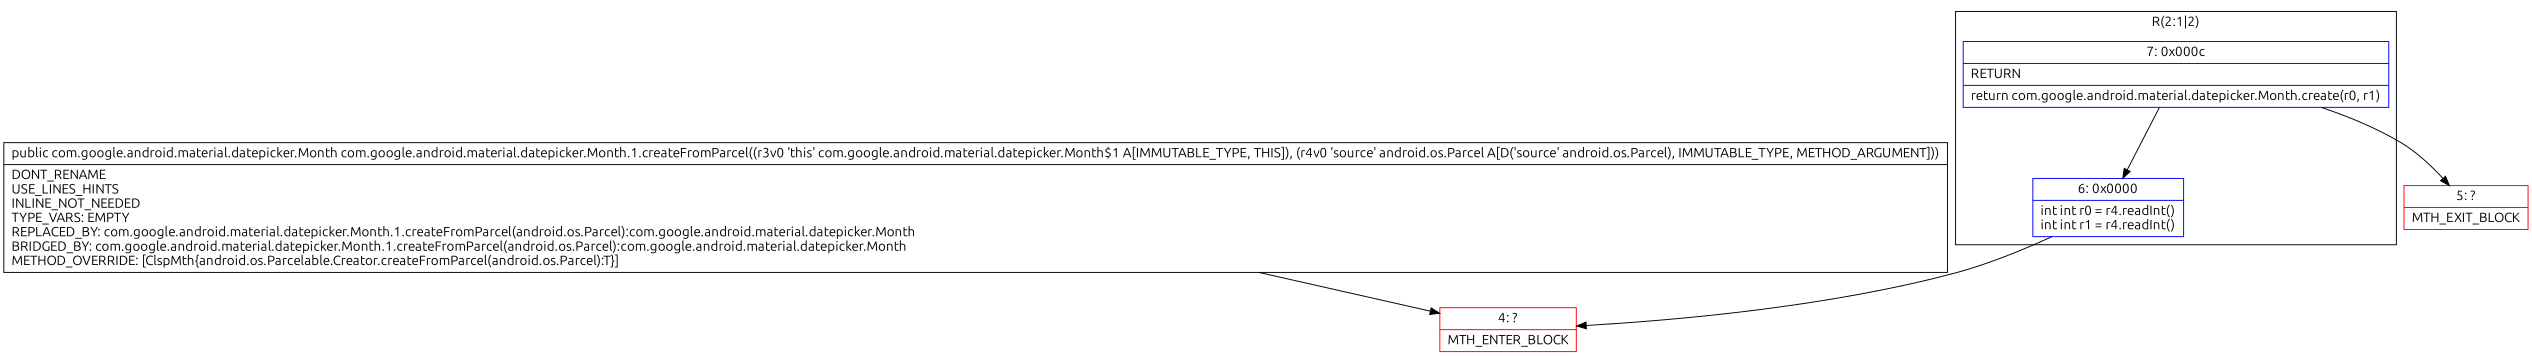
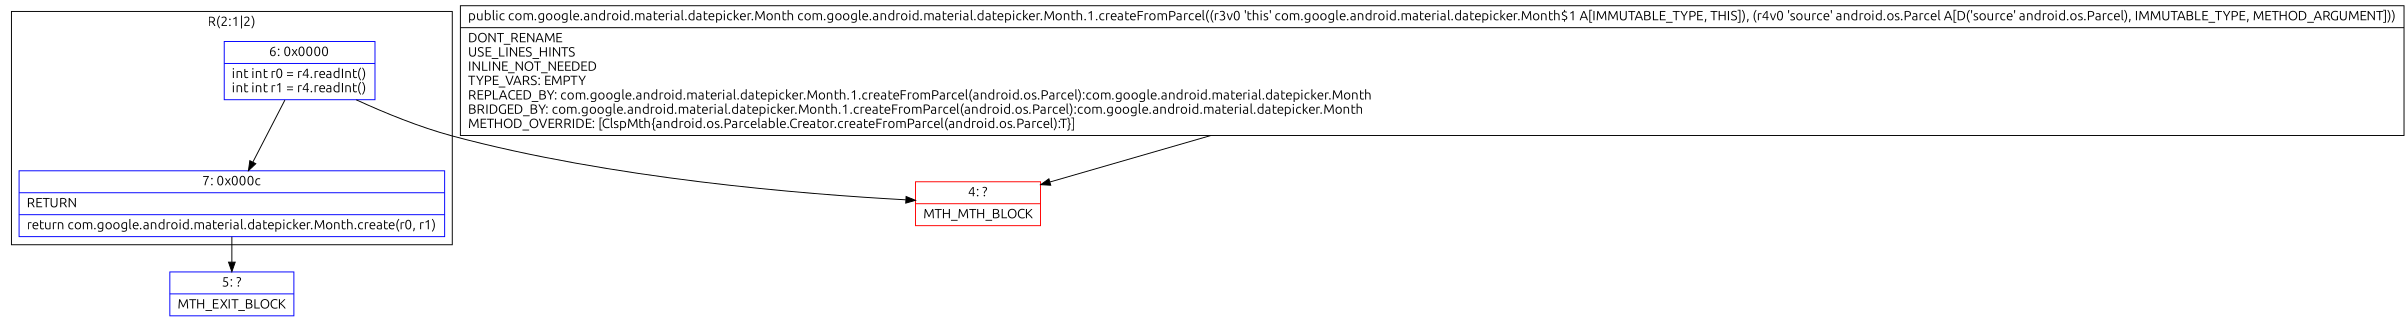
edge "7: 0x000c" -> "6: 0x0000": reversed
node "5: ?": color red -> blue
node "4: ?": text "MTH_ENTER_BLOCK" -> "MTH_MTH_BLOCK"
